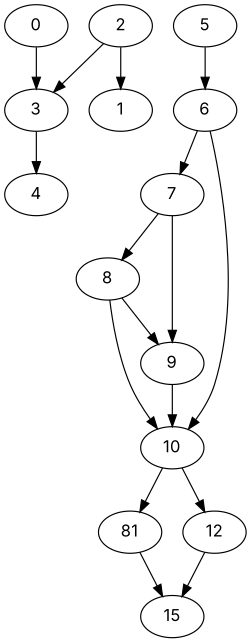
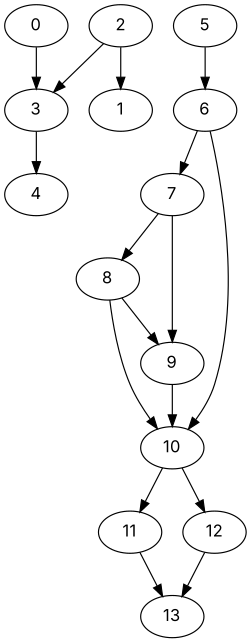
node "81": label "81" -> "11"
node "15": label "15" -> "13"
